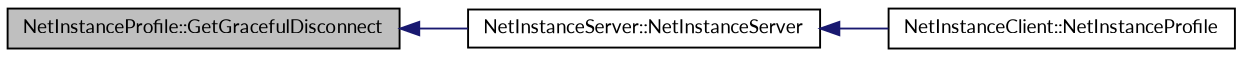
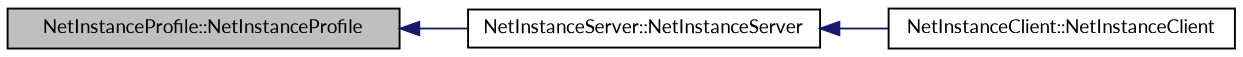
node "NetInstanceProfile::GetGracefulDisconnect": label "NetInstanceProfile::GetGracefulDisconnect" -> "NetInstanceProfile::NetInstanceProfile"
node "NetInstanceClient::NetInstanceProfile": label "NetInstanceClient::NetInstanceProfile" -> "NetInstanceClient::NetInstanceClient"
